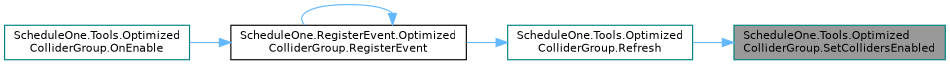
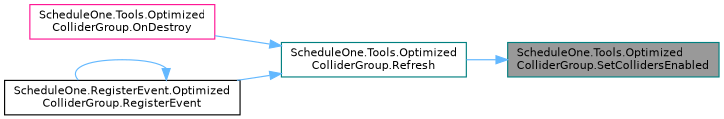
node "ScheduleOne.Tools.Optimized ColliderGroup.OnDestroy": added
node "ScheduleOne.Tools.Optimized ColliderGroup.OnEnable": removed
